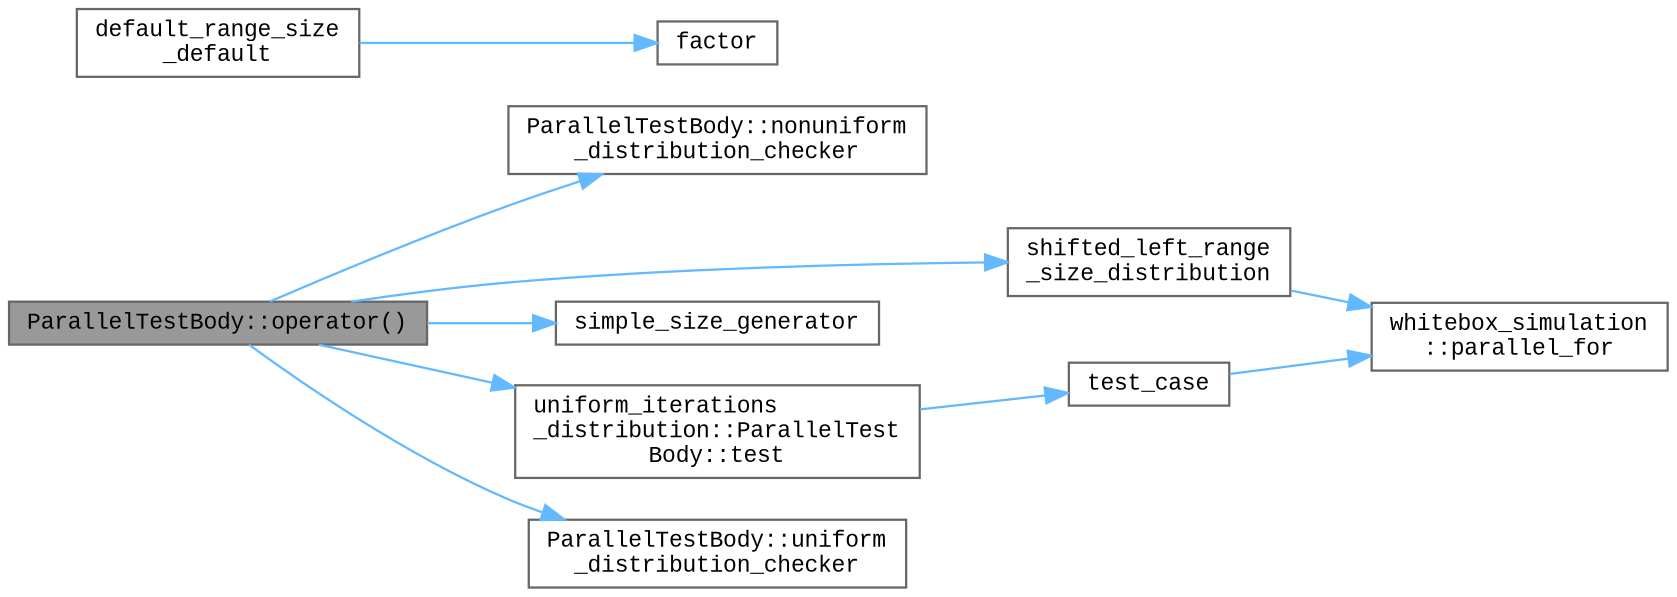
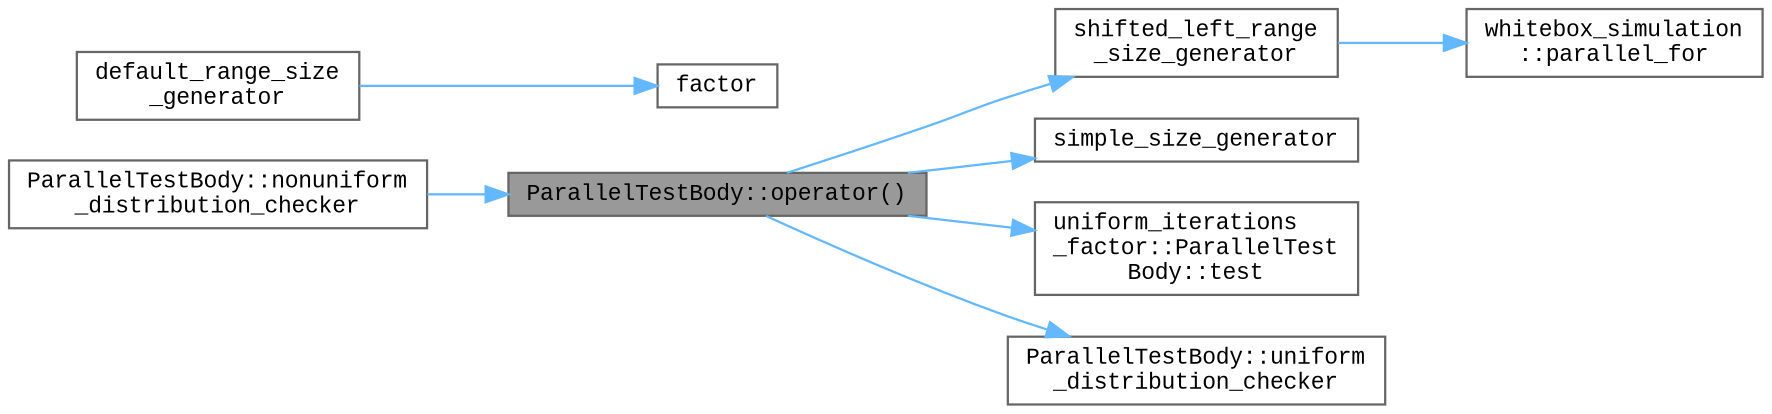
node "default_range_size _default": label "default_range_size _default" -> "default_range_size _generator"
edge "ParallelTestBody::operator()" -> "ParallelTestBody::nonuniform _distribution_checker": reversed
node "shifted_left_range _size_distribution": label "shifted_left_range _size_distribution" -> "shifted_left_range _size_generator"
node "test_case": removed
node "uniform_iterations _distribution::ParallelTest Body::test": label "uniform_iterations _distribution::ParallelTest Body::test" -> "uniform_iterations _factor::ParallelTest Body::test"
